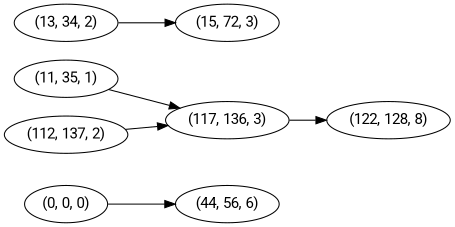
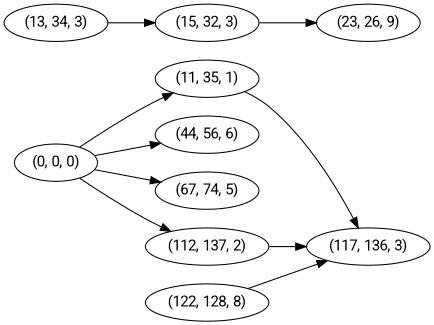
node "(13, 34, 2)": label "(13, 34, 2)" -> "(13, 34, 3)"
node "(15, 72, 3)": label "(15, 72, 3)" -> "(15, 32, 3)"
node "(23, 26, 9)": added
edge "(117, 136, 3)" -> "(122, 128, 8)": reversed
edge "(0, 0, 0)" -> "(11, 35, 1)": added
node "(67, 74, 5)": added
edge "(0, 0, 0)" -> "(112, 137, 2)": added
